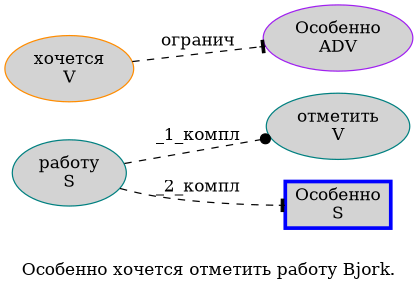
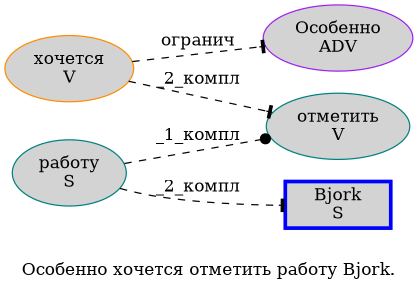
edge "хочется V" -> "отметить V": added, label "_2_компл"
node "Особенно S": label "Особенно S" -> "Bjork S"
